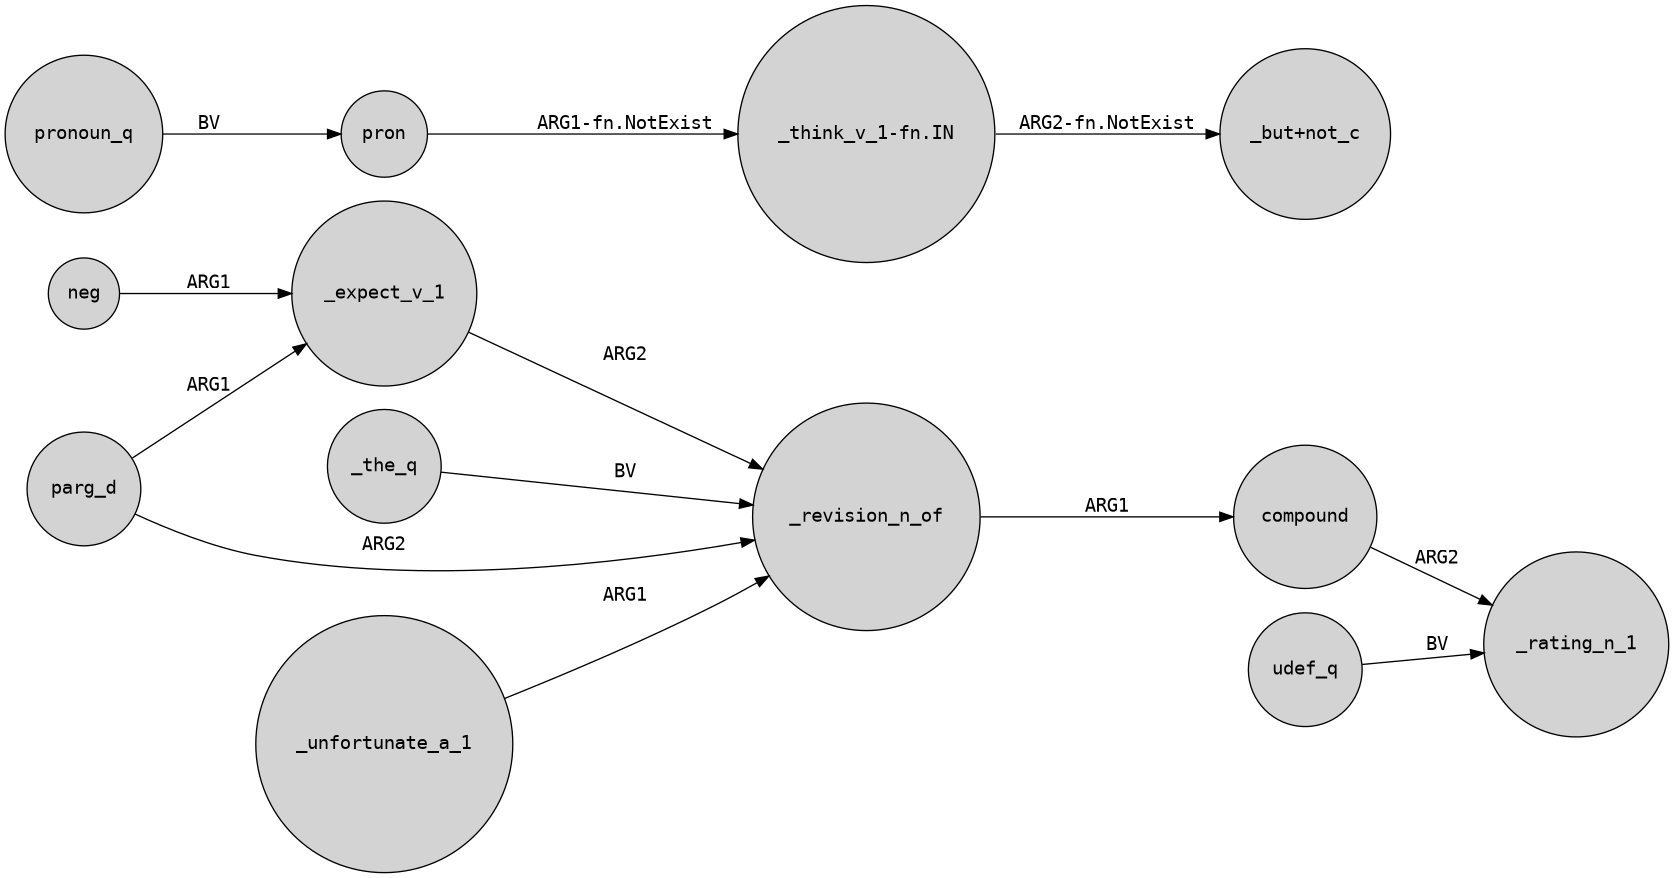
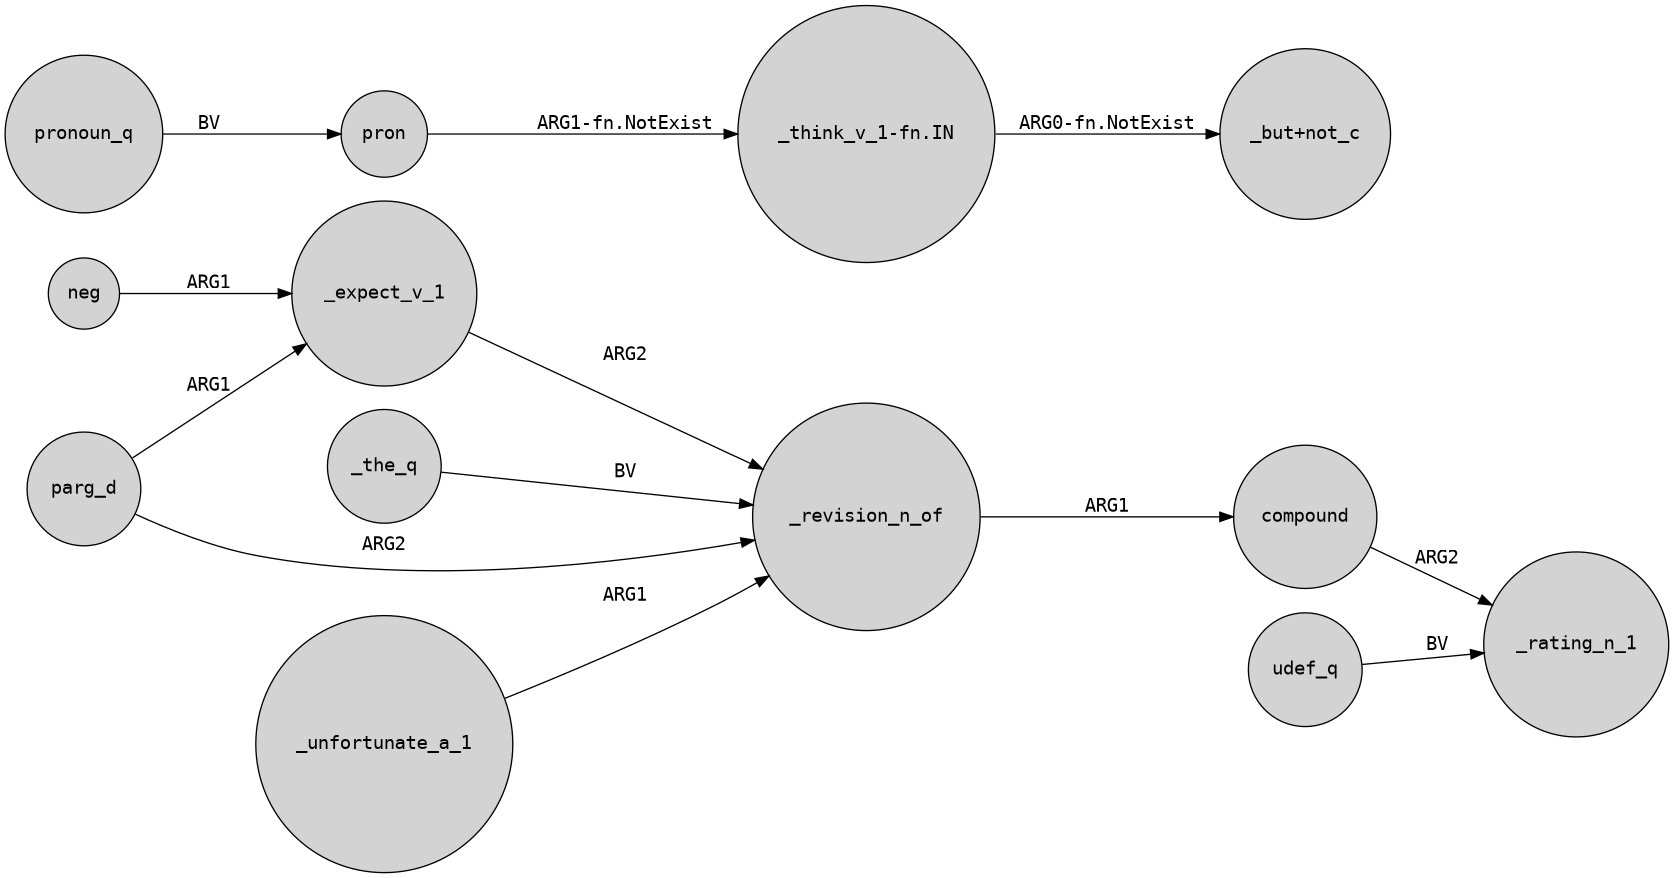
edge "_think_v_1-fn.IN" -> "_but+not_c": label "ARG2-fn.NotExist" -> "ARG0-fn.NotExist"
